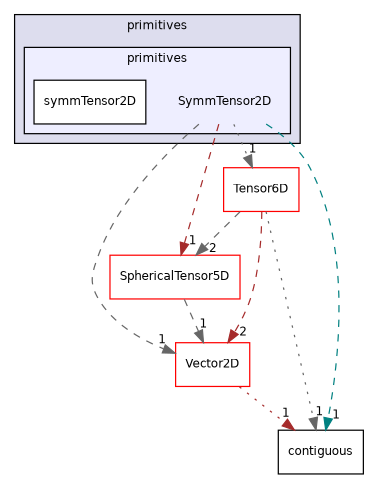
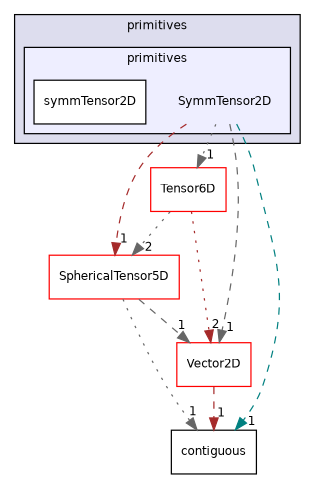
edge "Tensor6D" -> "SphericalTensor5D": style dashed -> dotted
edge "Tensor6D" -> "Vector2D": style dashed -> dotted
edge "Tensor6D" -> "contiguous": now "SphericalTensor5D" -> "contiguous"
edge "Vector2D" -> "contiguous": style dotted -> dashed
